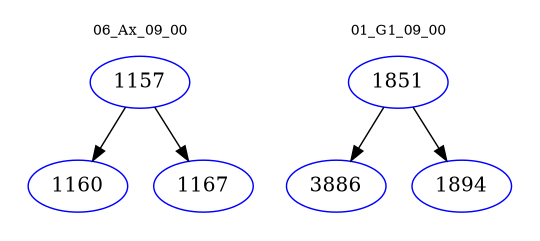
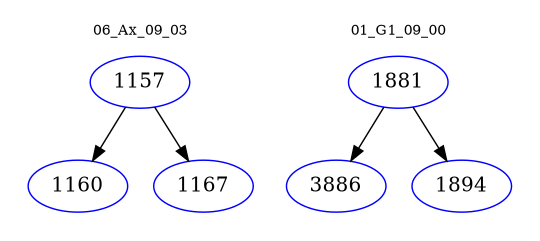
cluster "06_Ax_09_00": label "06_Ax_09_00" -> "06_Ax_09_03"
node "1851": label "1851" -> "1881"
